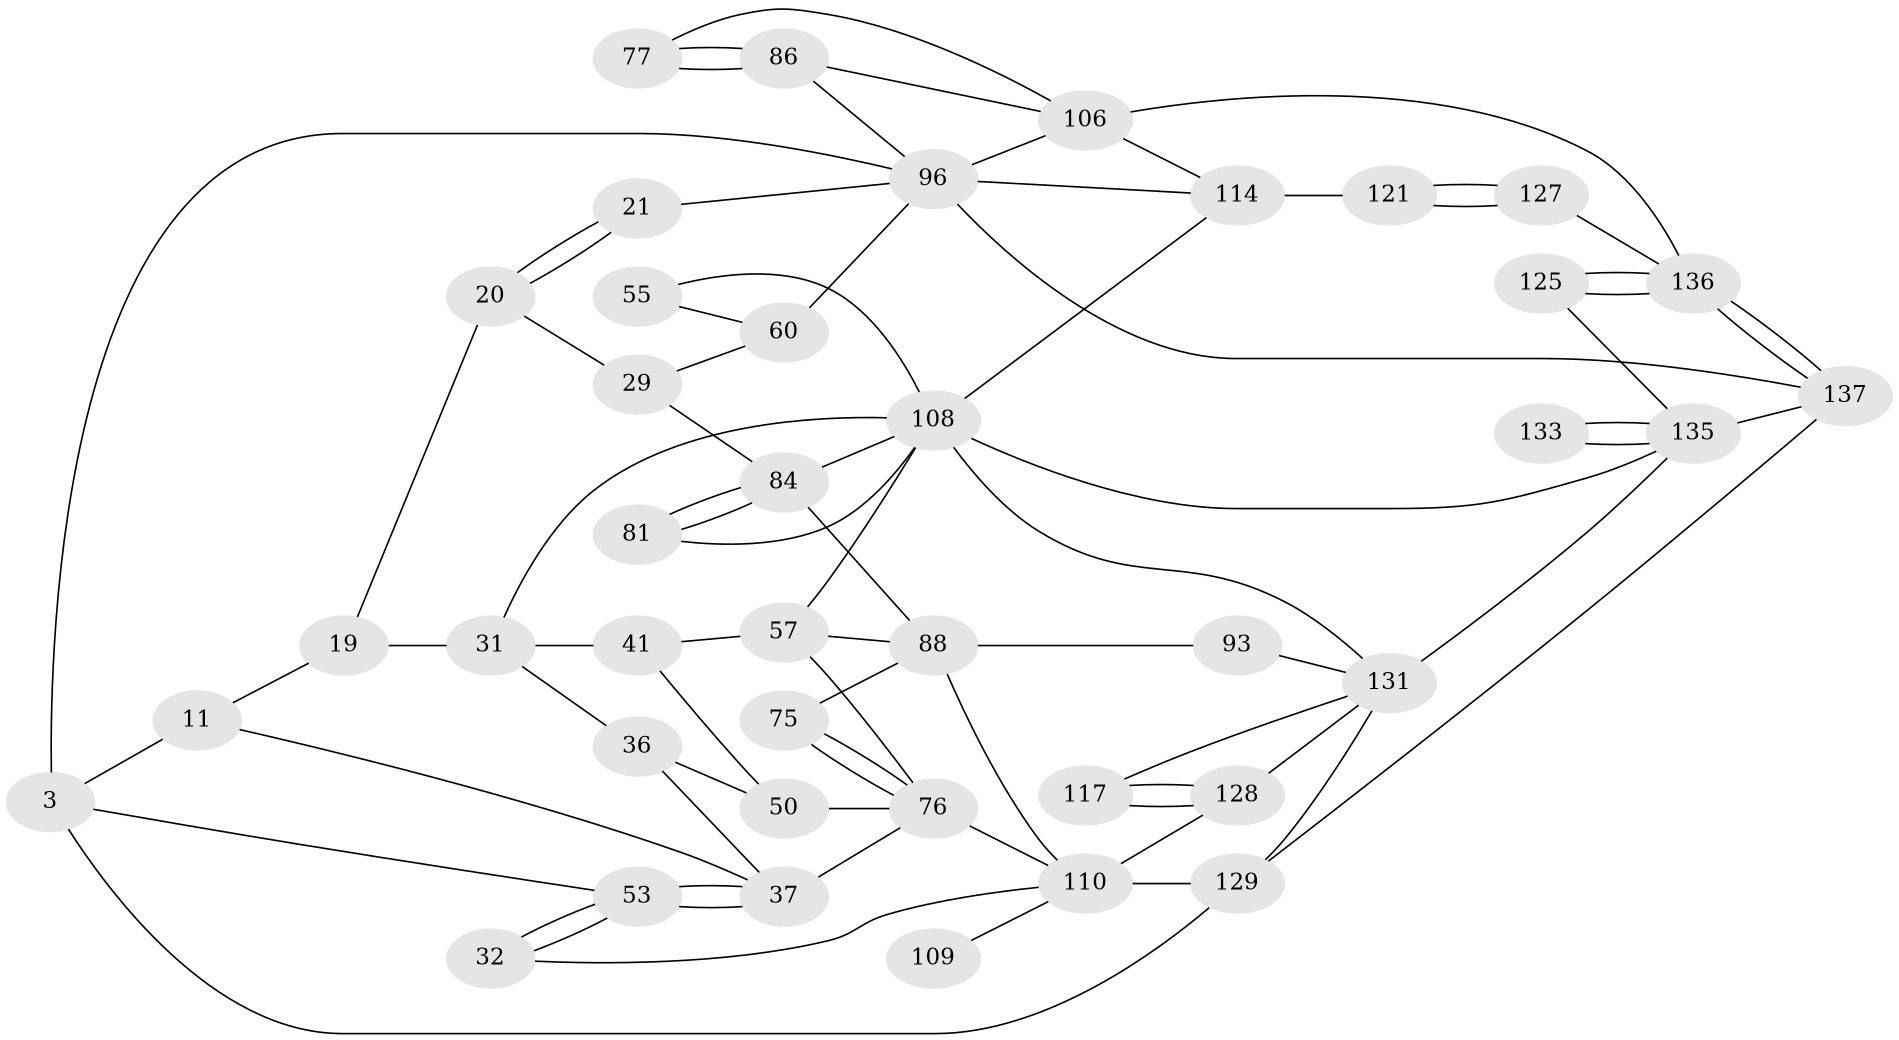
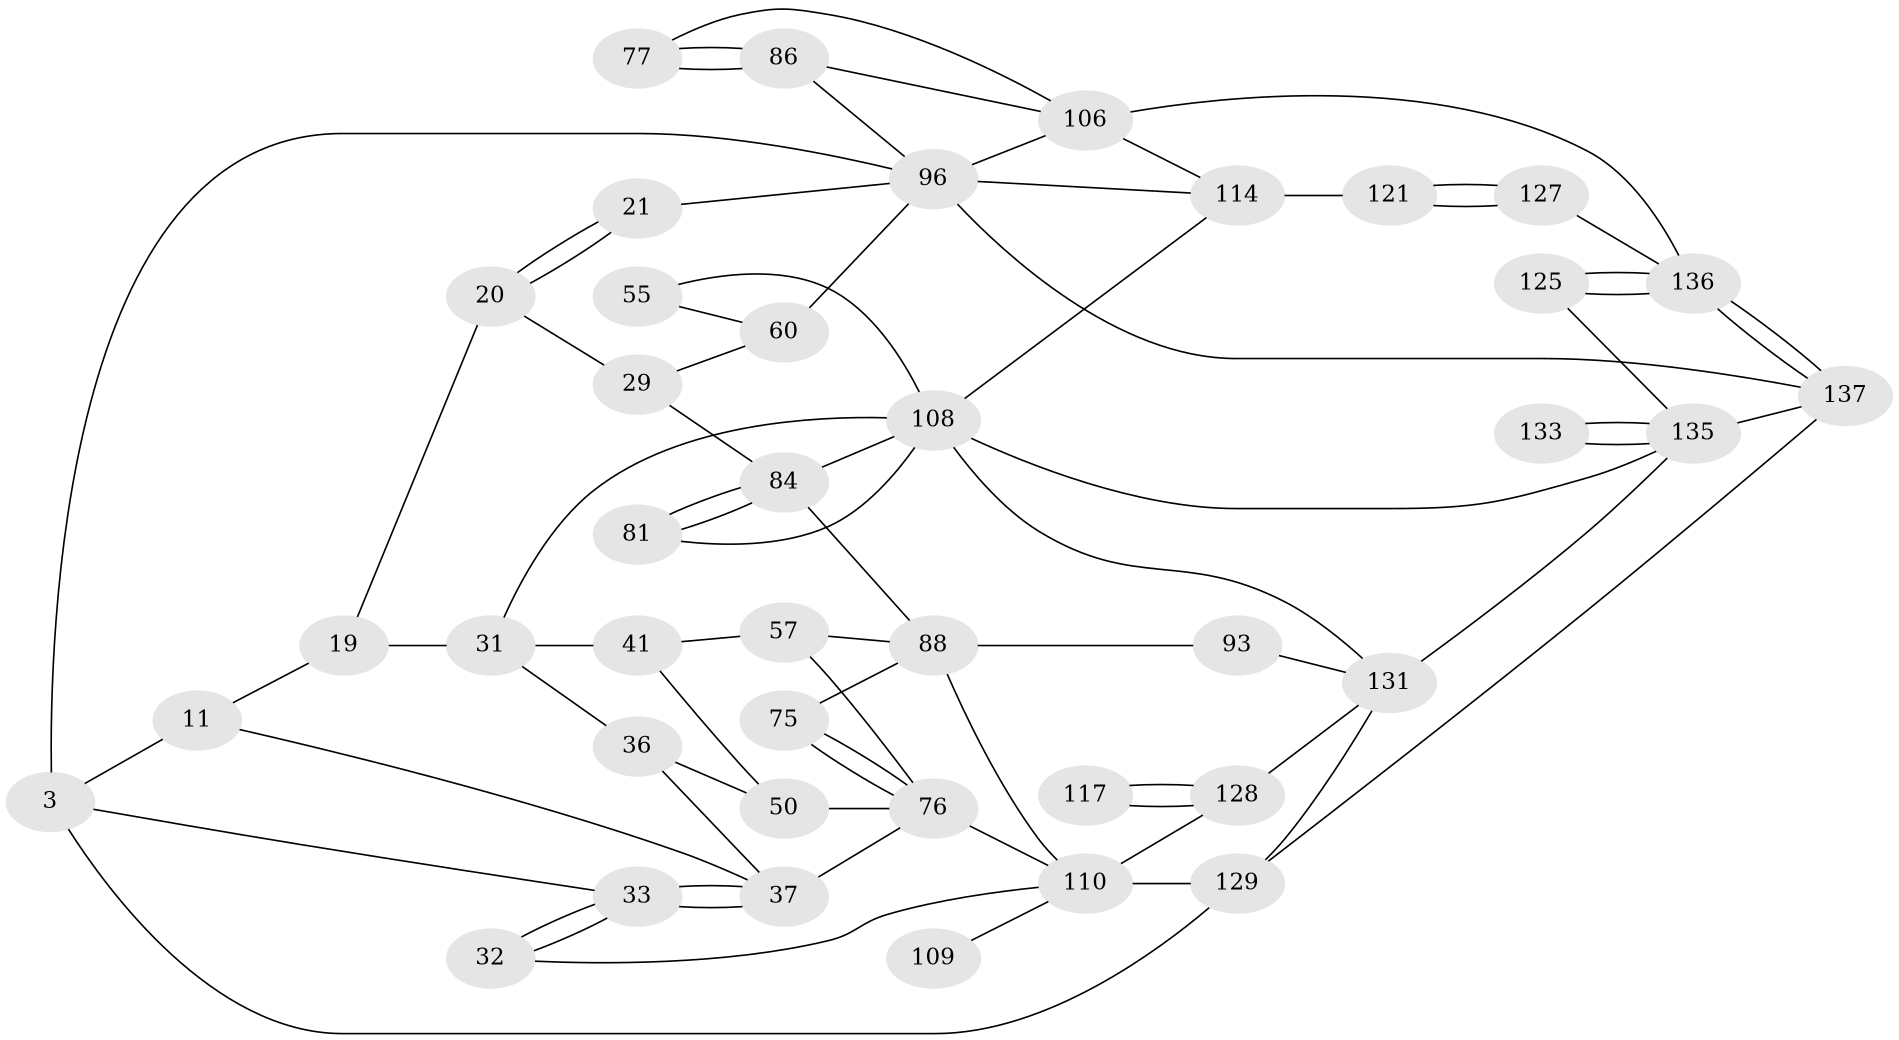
edge "108" -- "57": removed
edge "131" -- "117": removed
node "53": label "53" -> "33"
